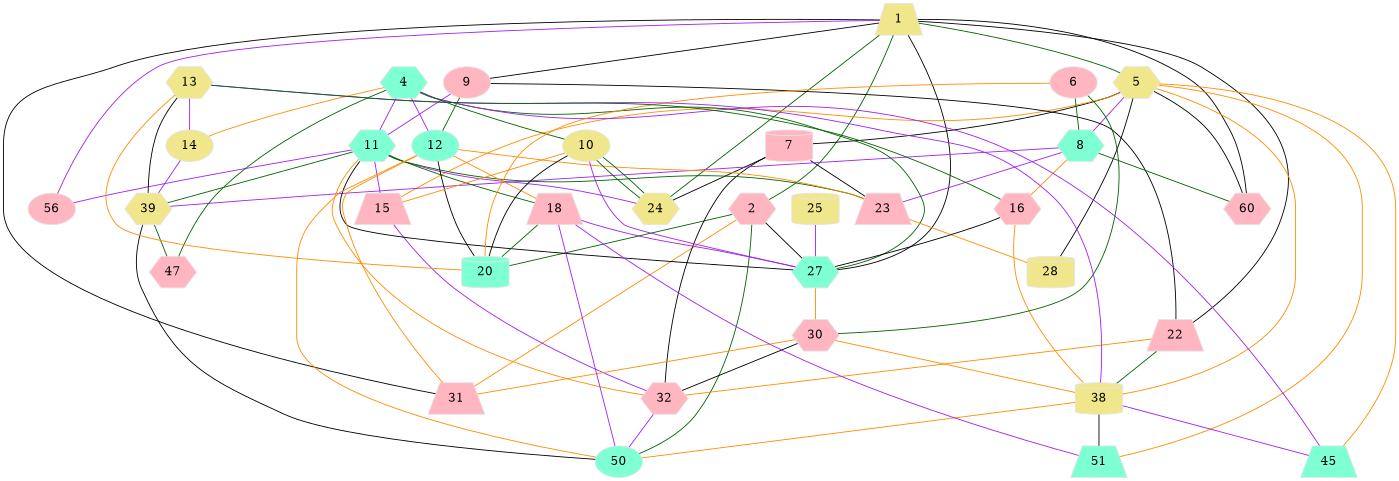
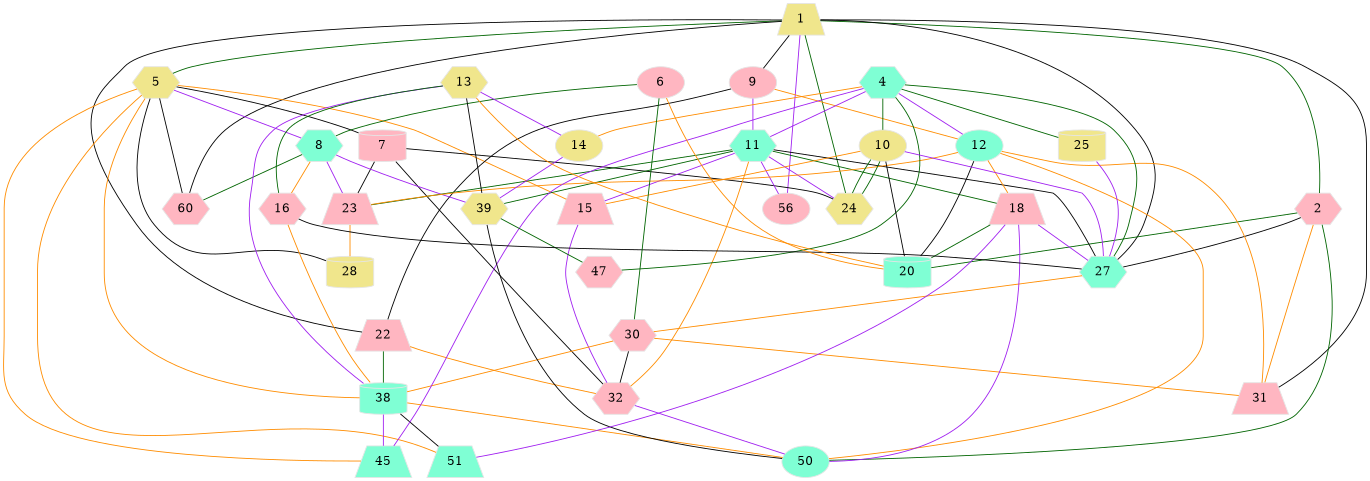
edge "4" -- "25": added
edge "9" -- "12": color darkgreen -> darkorange
node "38": fillcolor khaki -> aquamarine
